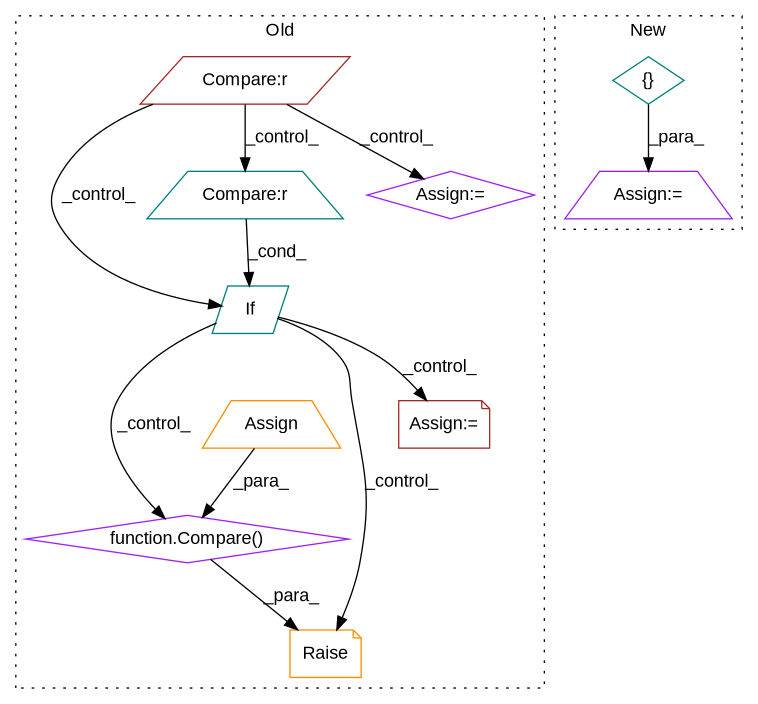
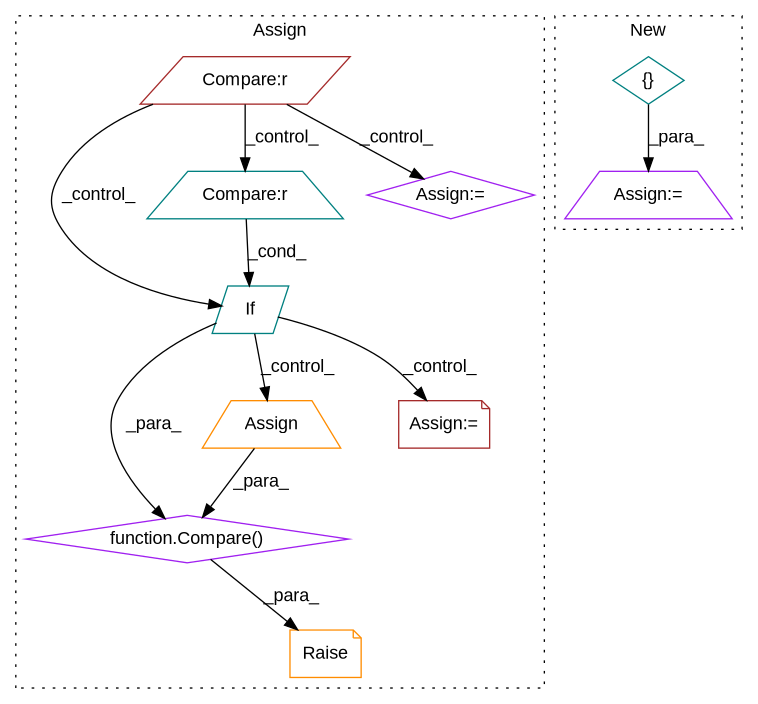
cluster "Old": label "Old" -> "Assign"
edge "If" -> "function.Compare()": label "_control_" -> "_para_"
edge "If" -> "Raise": now "If" -> "Assign"
